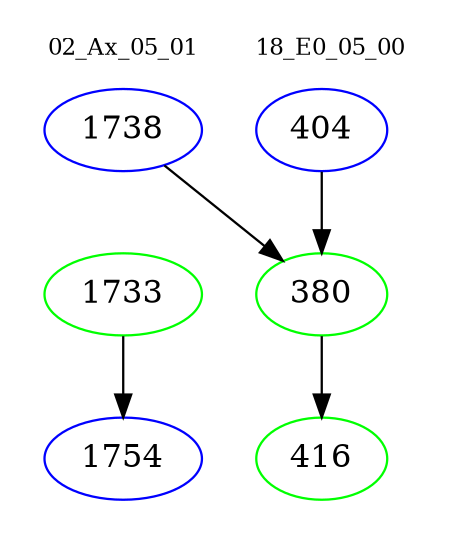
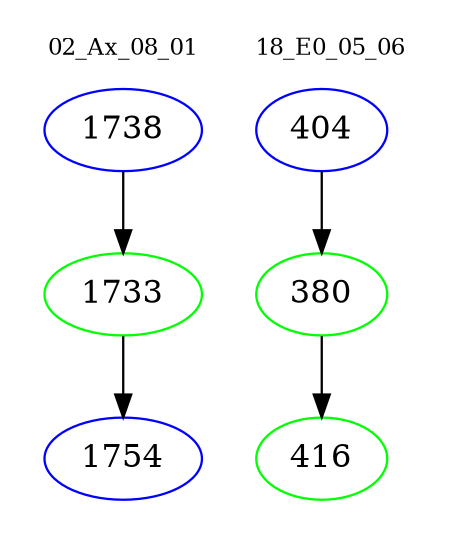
cluster "02_Ax_05_01": label "02_Ax_05_01" -> "02_Ax_08_01"
cluster "18_E0_05_00": label "18_E0_05_00" -> "18_E0_05_06"
edge "1738" -> "380": now "1738" -> "1733"
